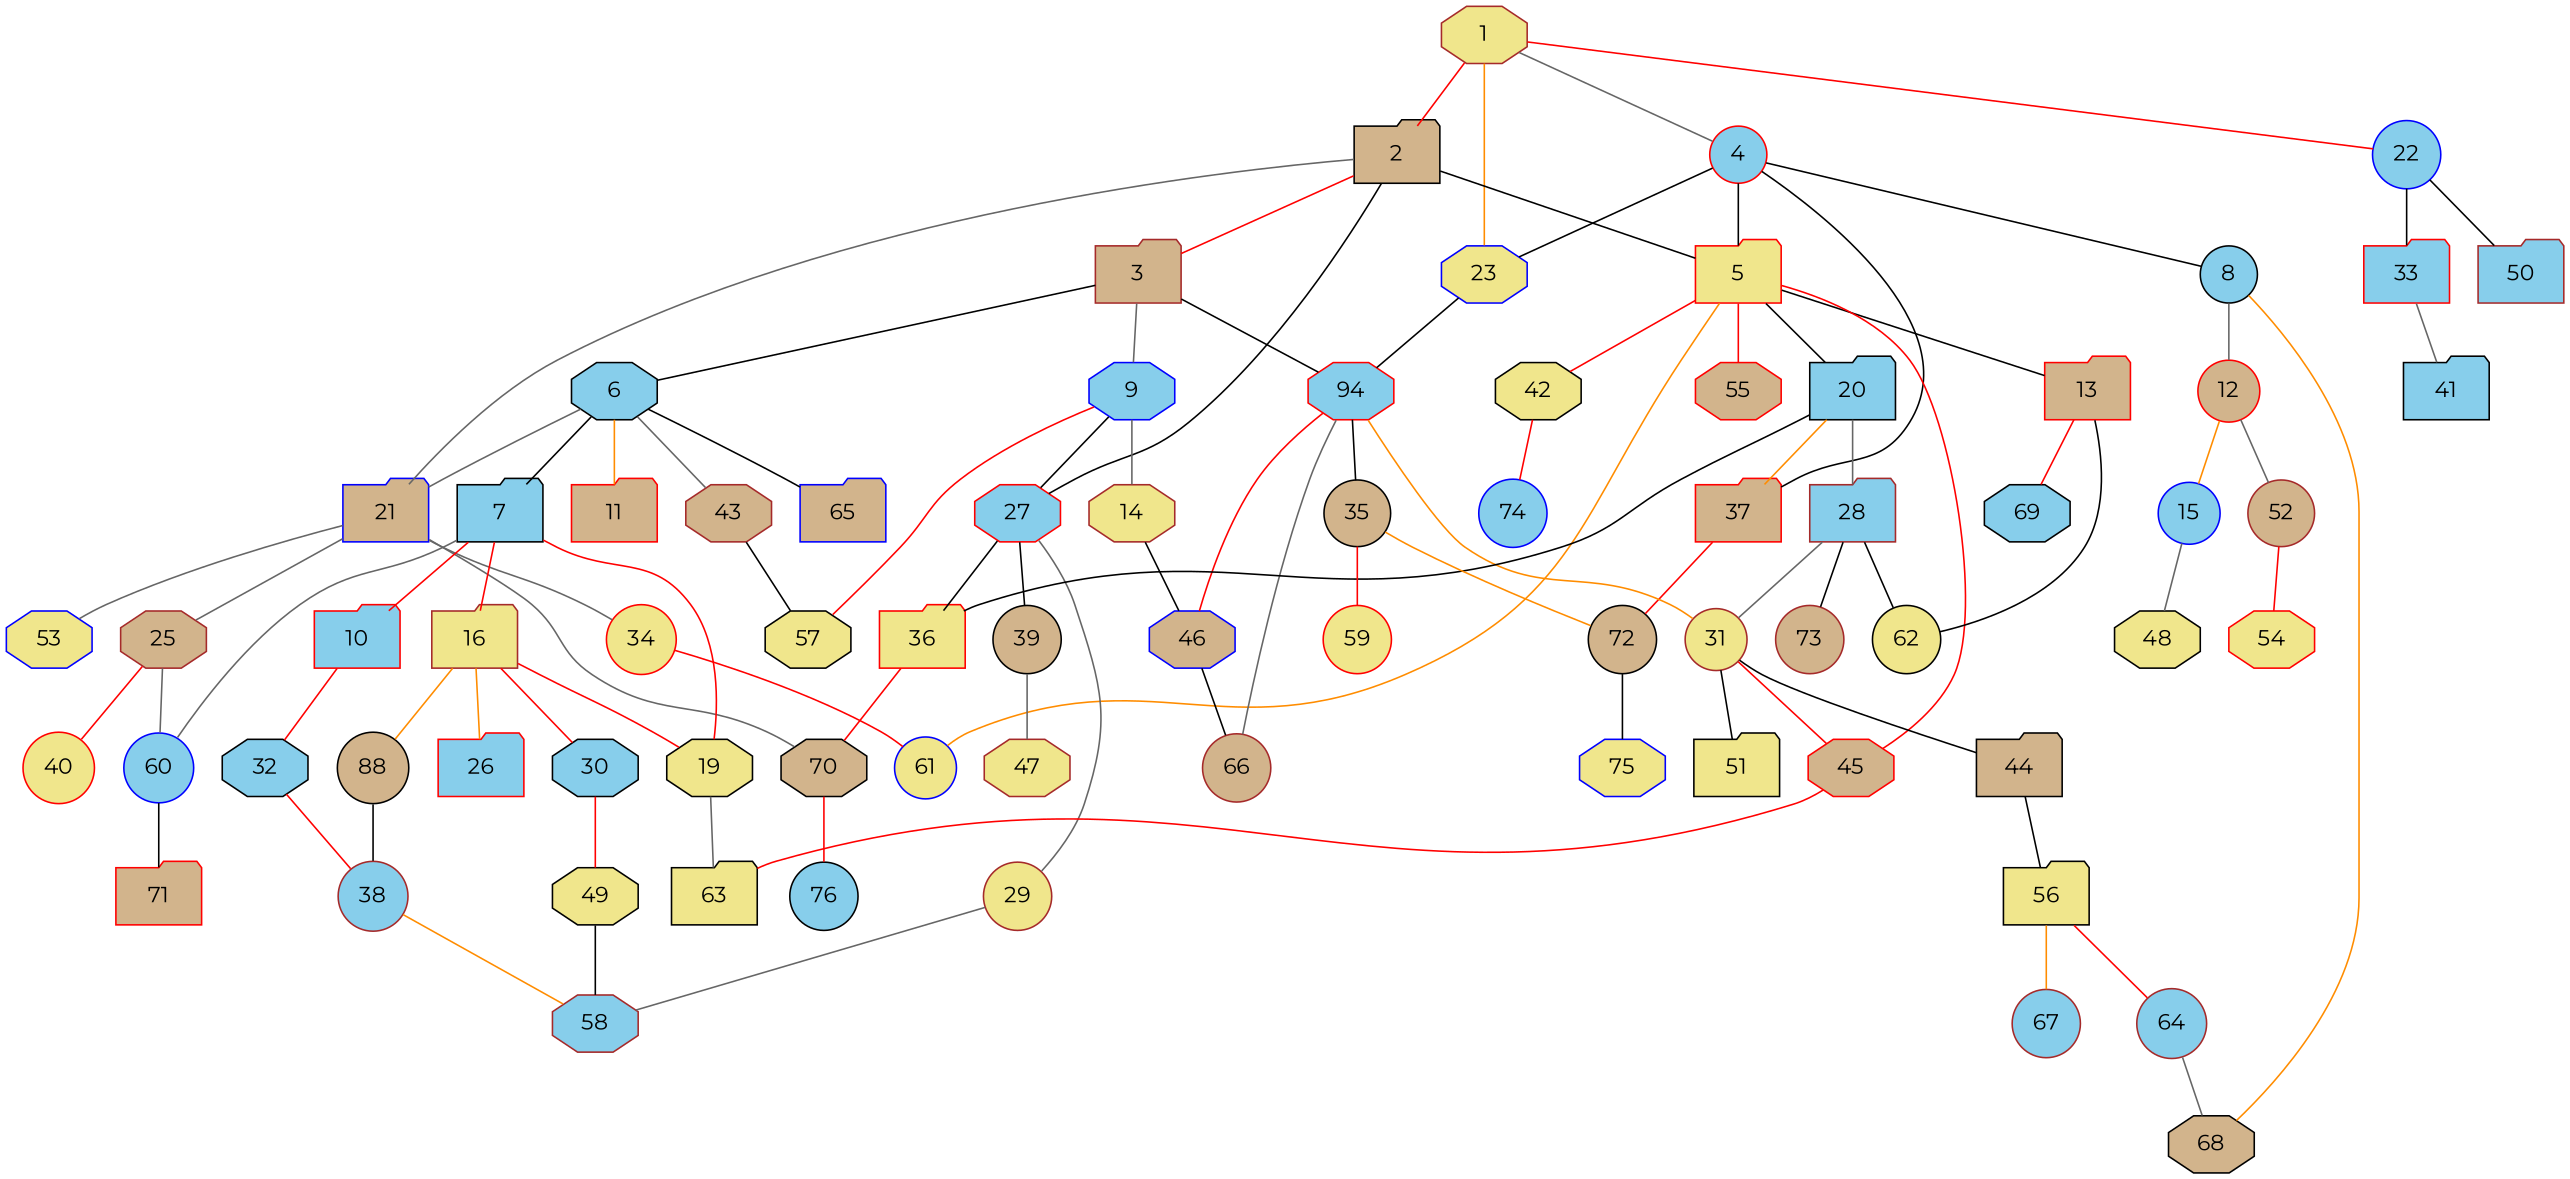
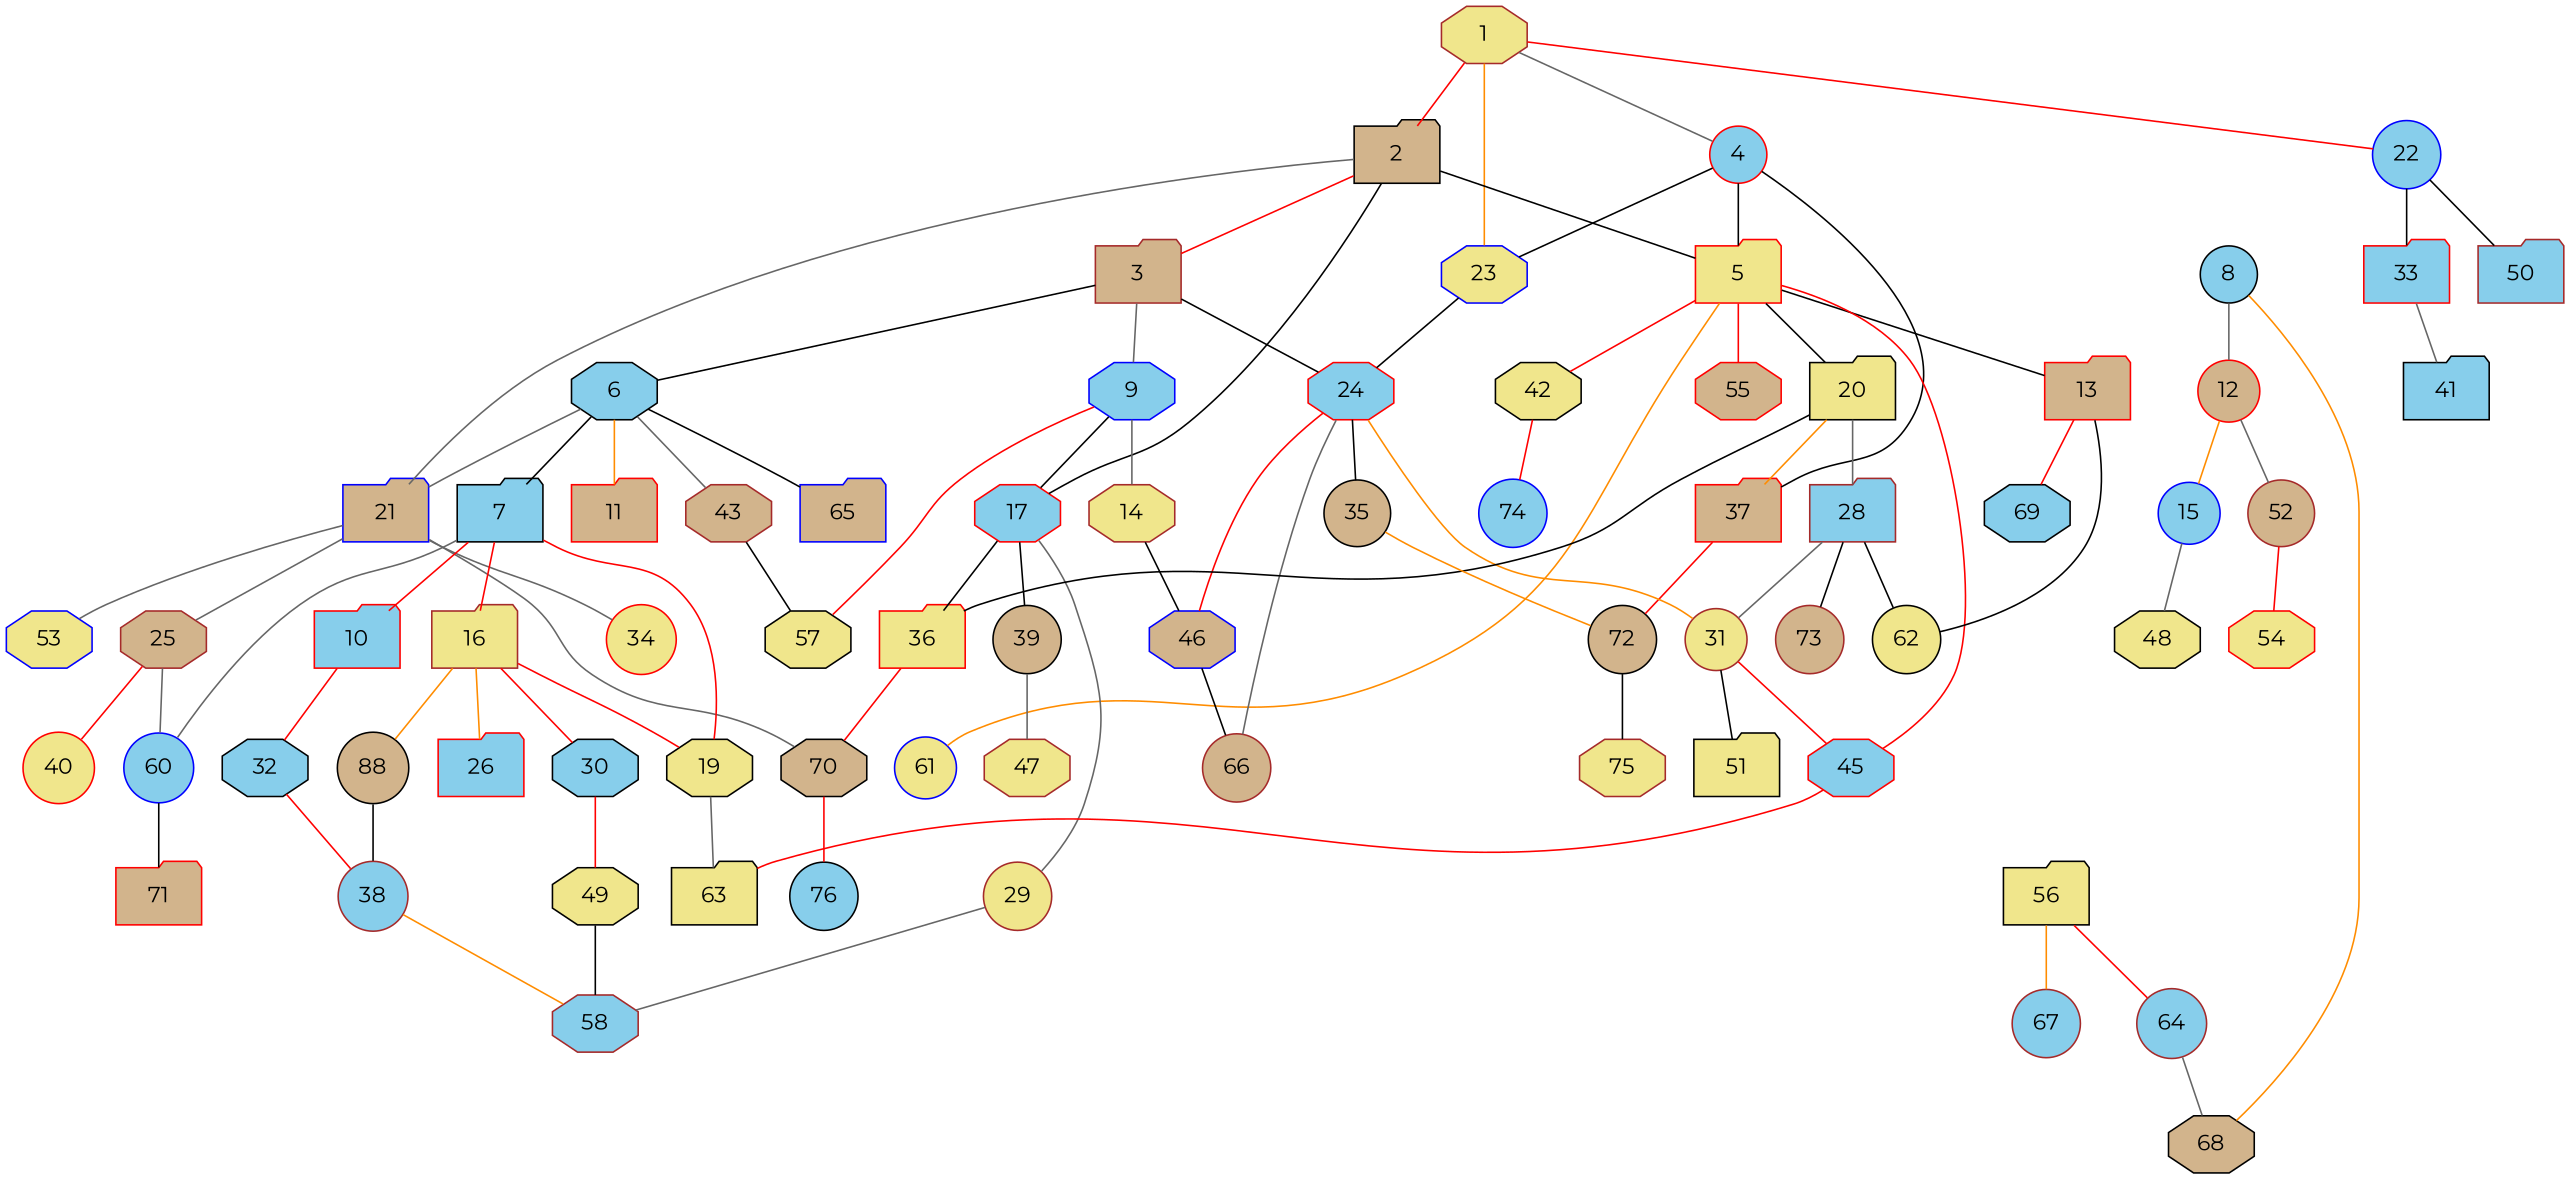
edge "4" -- "8": removed
node "94": label "94" -> "24"
node "20": fillcolor skyblue -> khaki
node "27": label "27" -> "17"
node "59": removed
edge "34" -- "61": removed
node "75": color blue -> brown
node "45": fillcolor tan -> skyblue
node "44": removed
